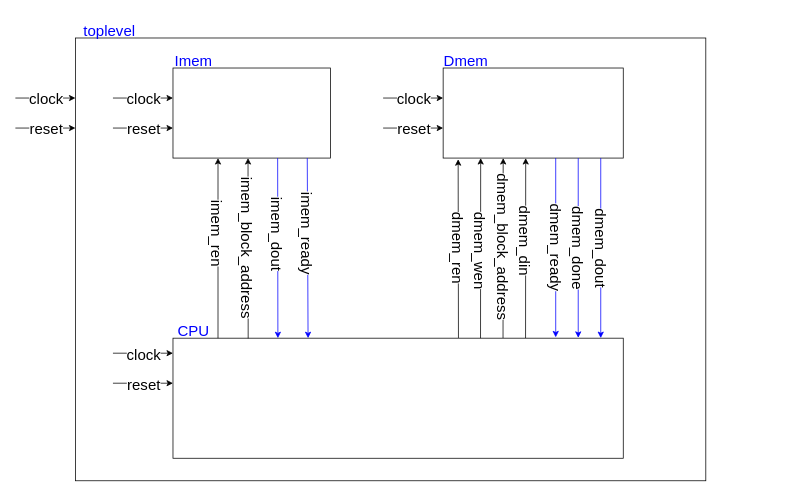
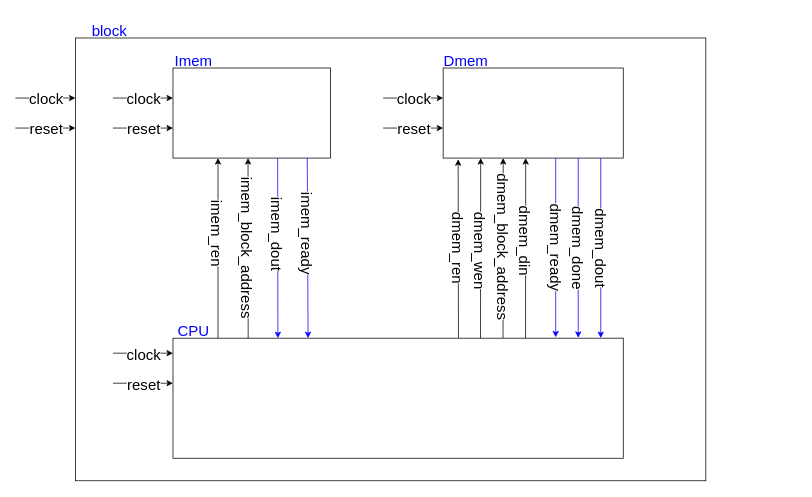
node "toplevel": label "toplevel" -> "block"
